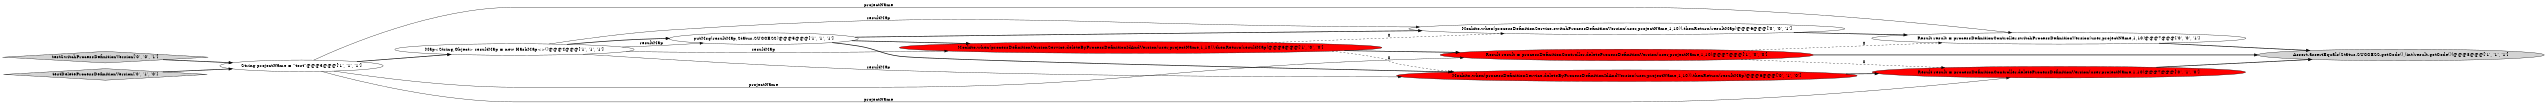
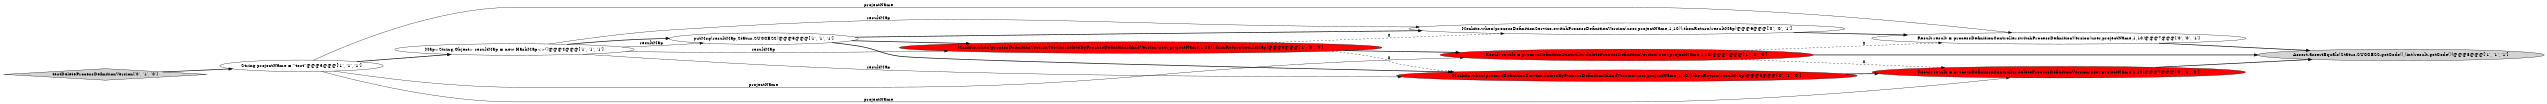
node "testSwitchProcessDefinitionVersion['0', '0', '1']": removed
